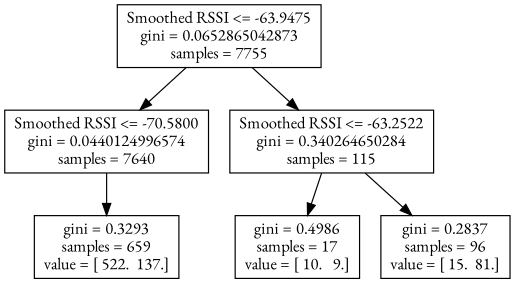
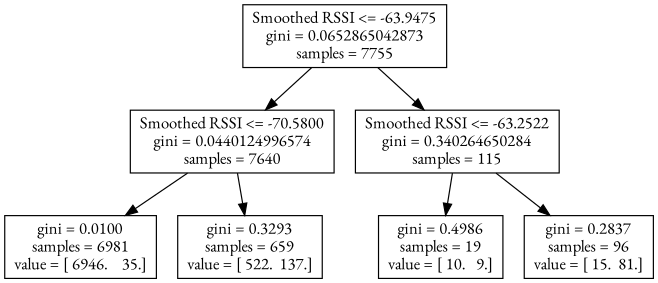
node "gini = 0.0100 samples = 6981 value = [ 6946.    35.]": added
node "gini = 0.4986 samples = 17 value = [ 10.   9.]": label "gini = 0.4986 samples = 17 value = [ 10.   9.]" -> "gini = 0.4986 samples = 19 value = [ 10.   9.]"
